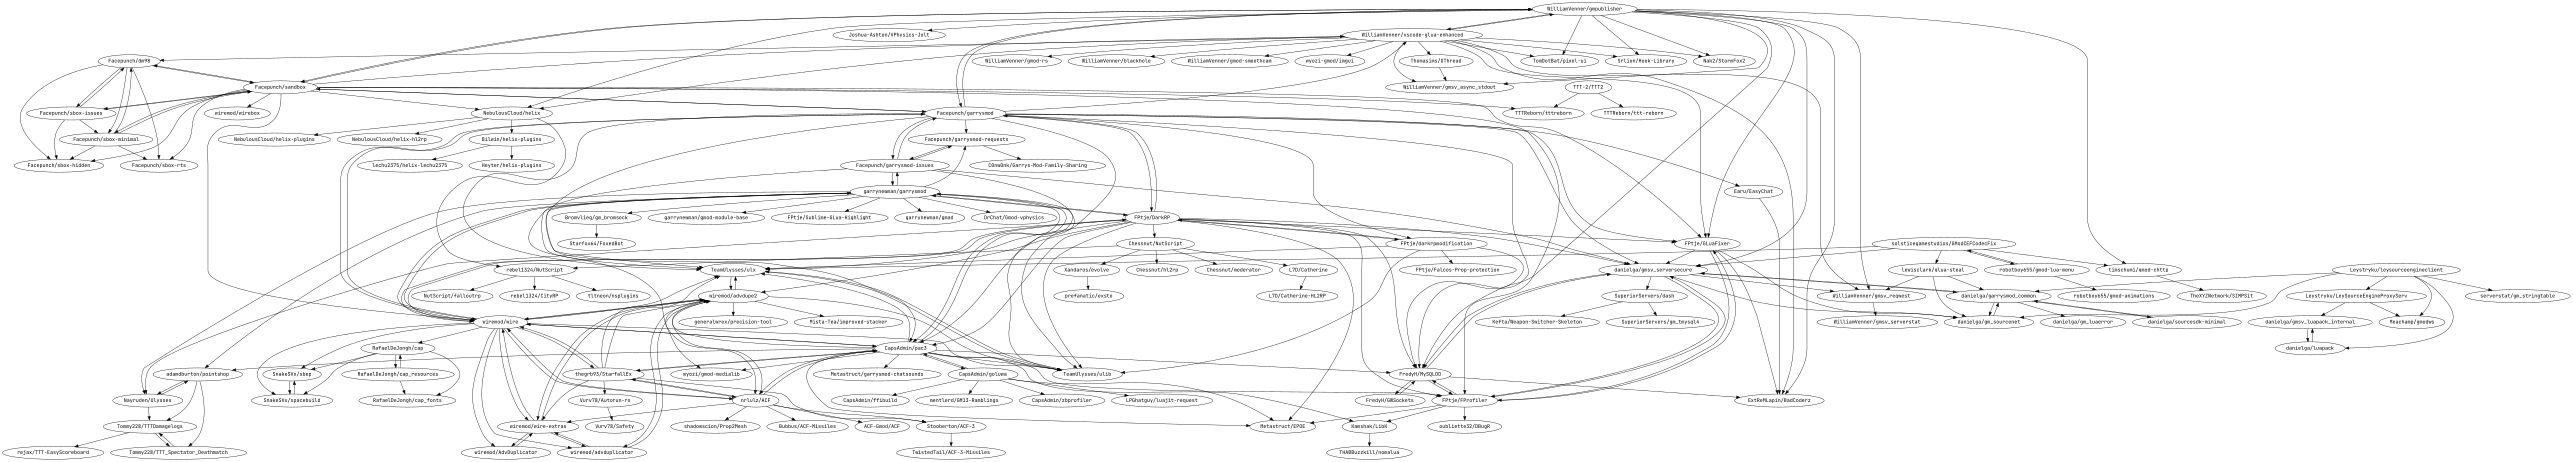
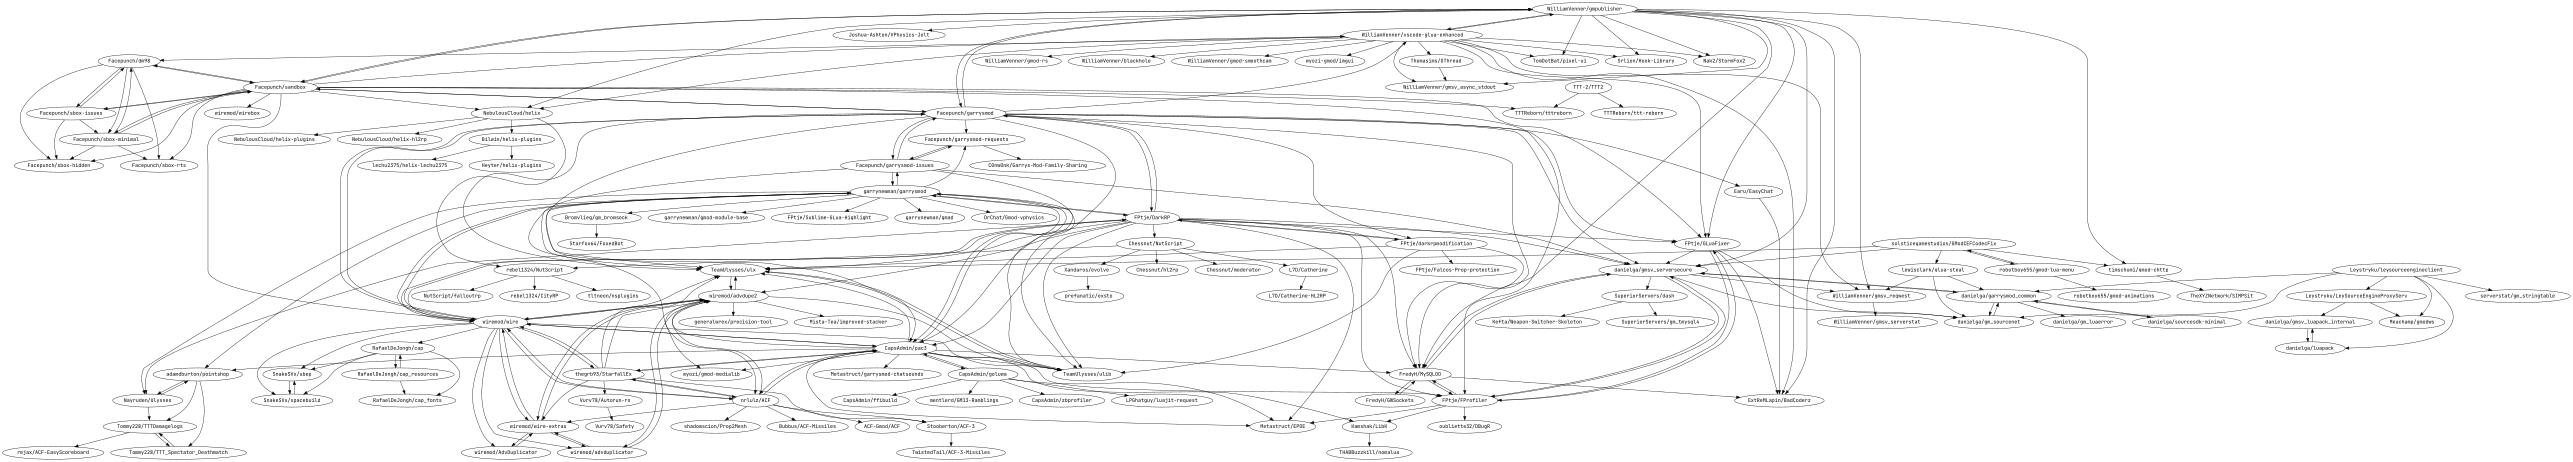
node "rejax/TTT-EasyScoreboard": label "rejax/TTT-EasyScoreboard" -> "rejax/ACF-EasyScoreboard"
